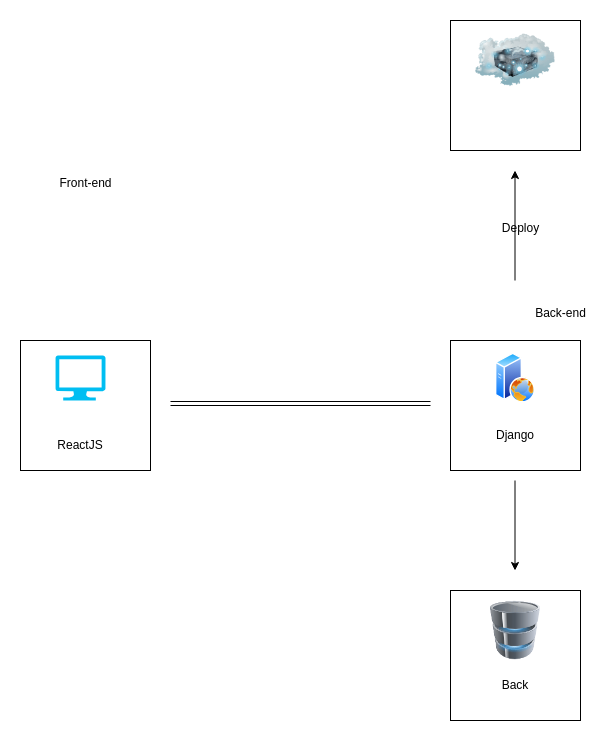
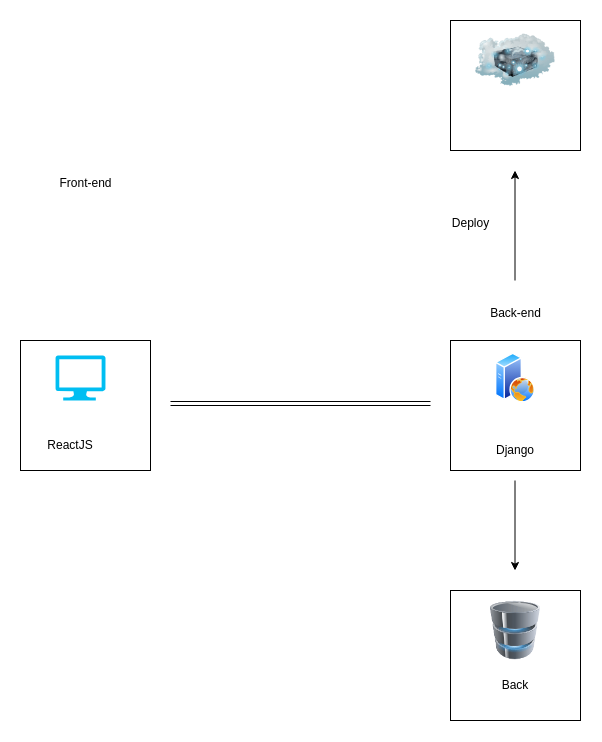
node "Deploy": moved (521, 229) -> (471, 224)
node "Back-end": moved (561, 314) -> (516, 314)
node "Django": moved (516, 436) -> (516, 451)
node "ReactJS": moved (81, 446) -> (71, 446)
